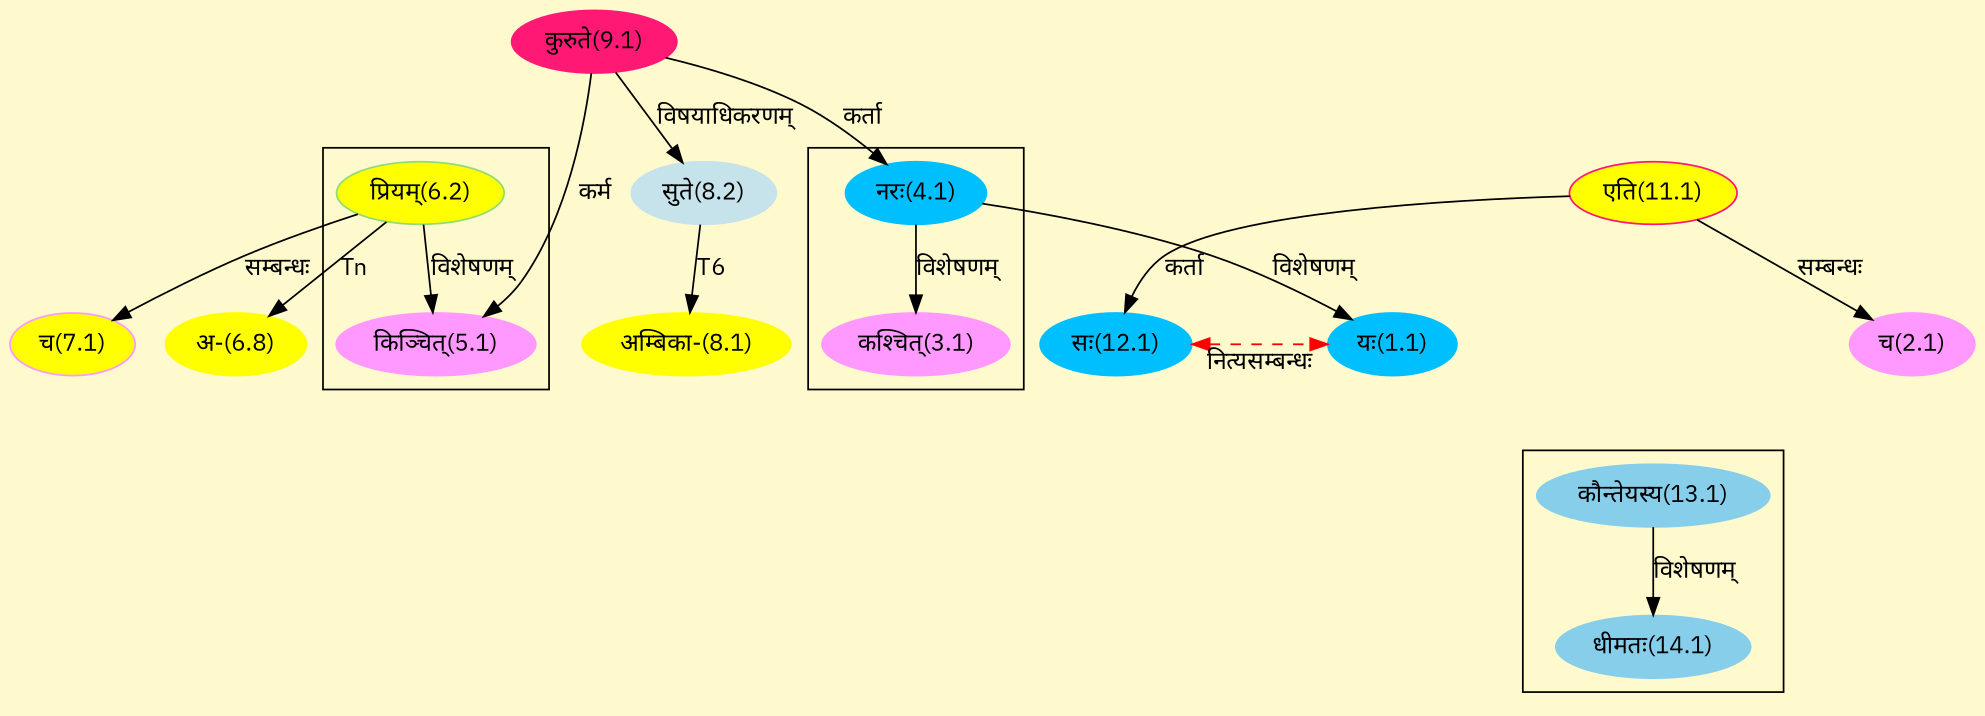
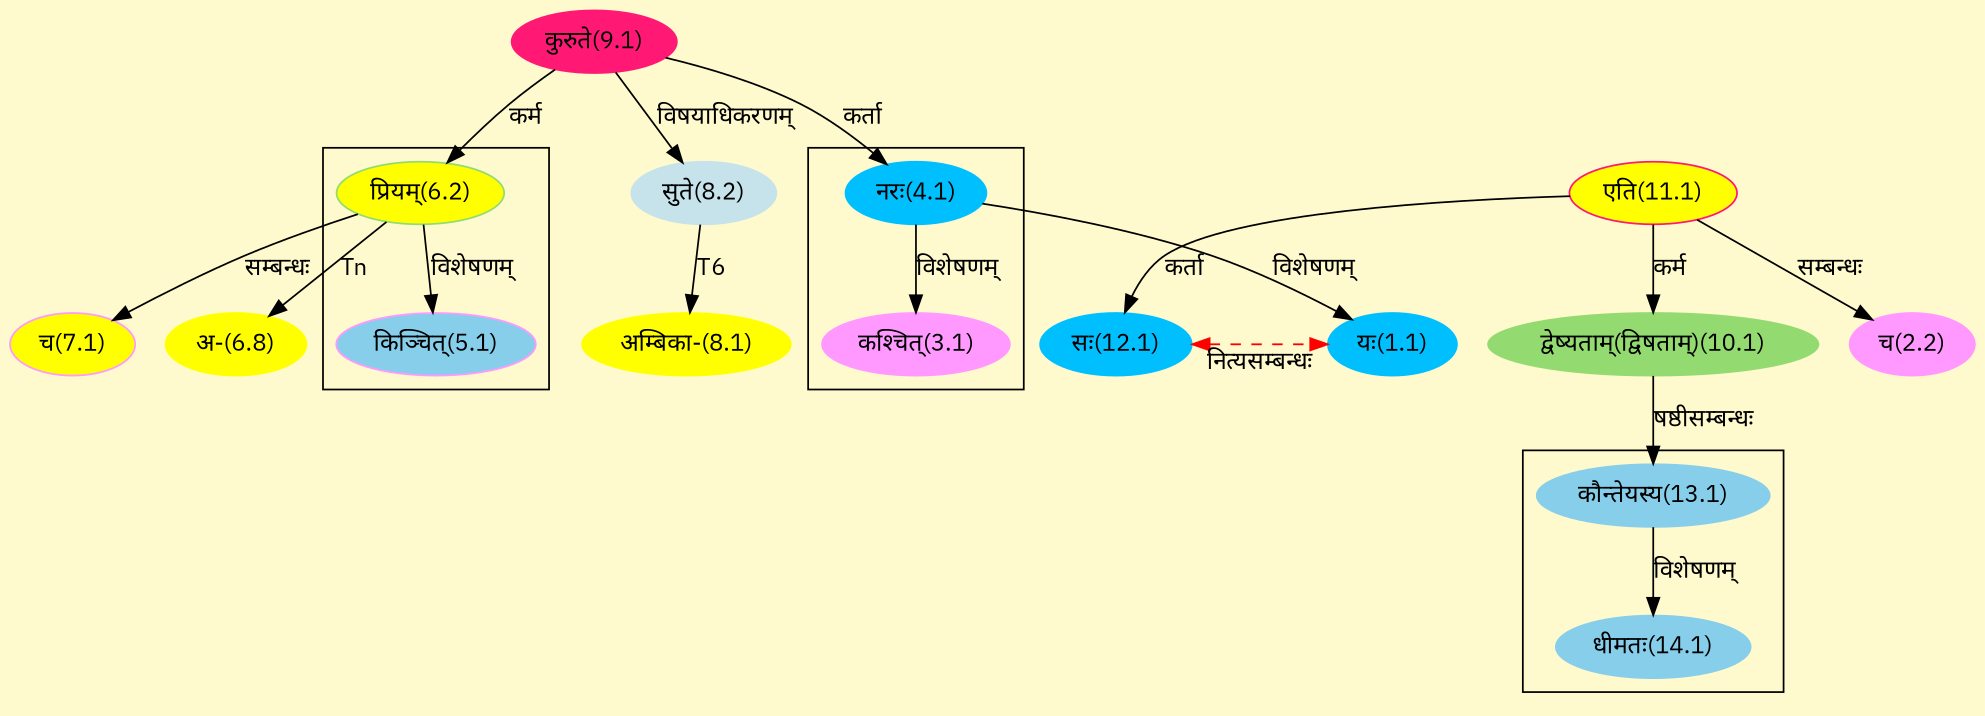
edge "कुरुते(9.1)" -> "किञ्चित्(5.1)": now "कुरुते(9.1)" -> "प्रियम्(6.2)"
node "किञ्चित्(5.1)": fillcolor #ff99ff -> #87ceeb
node "द्वेष्यताम्(द्विषताम्)(10.1)": added
node "च(2.1)": label "च(2.1)" -> "च(2.2)"
